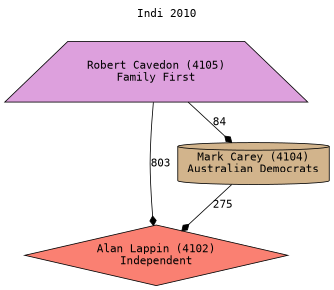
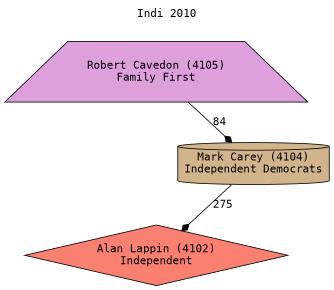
edge "Robert Cavedon (4105) Family First" -> "Alan Lappin (4102) Independent": removed, label "803"
node "Mark Carey (4104) Australian Democrats": label "Mark Carey (4104) Australian Democrats" -> "Mark Carey (4104) Independent Democrats"
